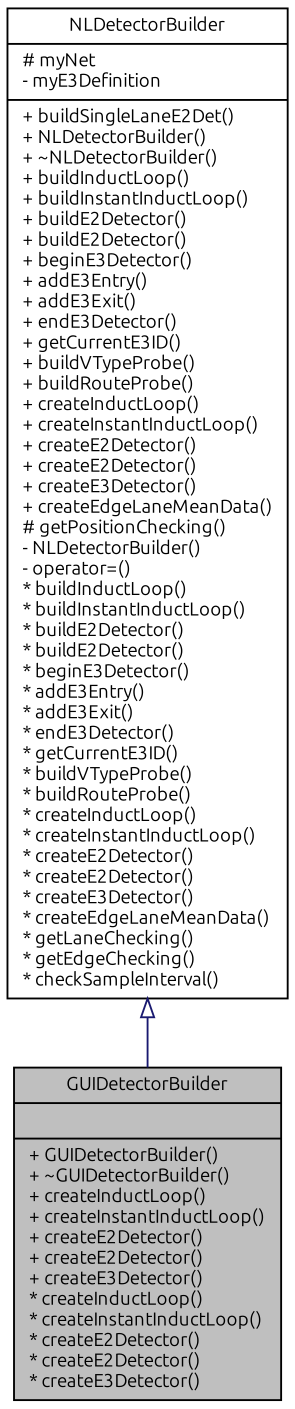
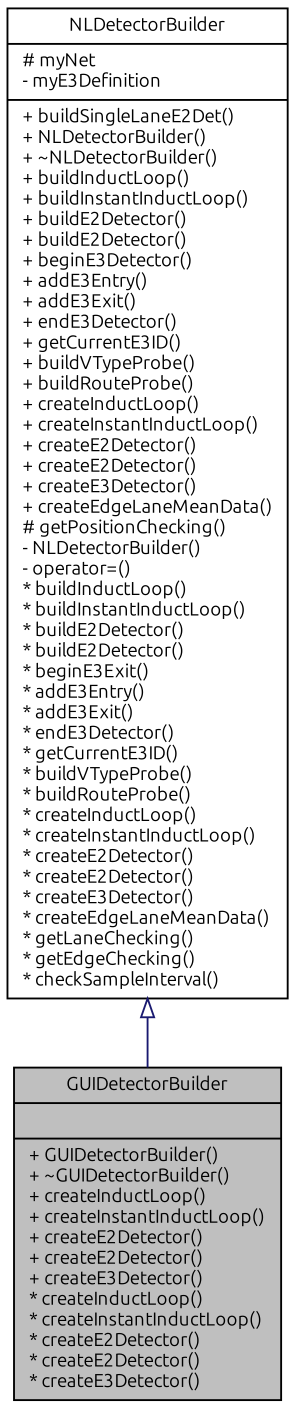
node "NLDetectorBuilder": text "* beginE3Detector()" -> "* beginE3Exit()"
